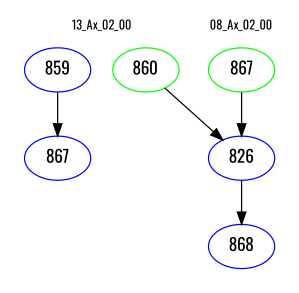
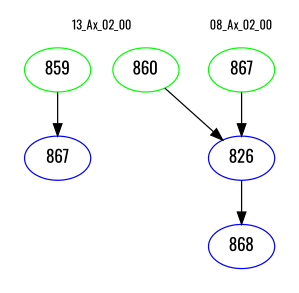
node "859": color blue -> green
